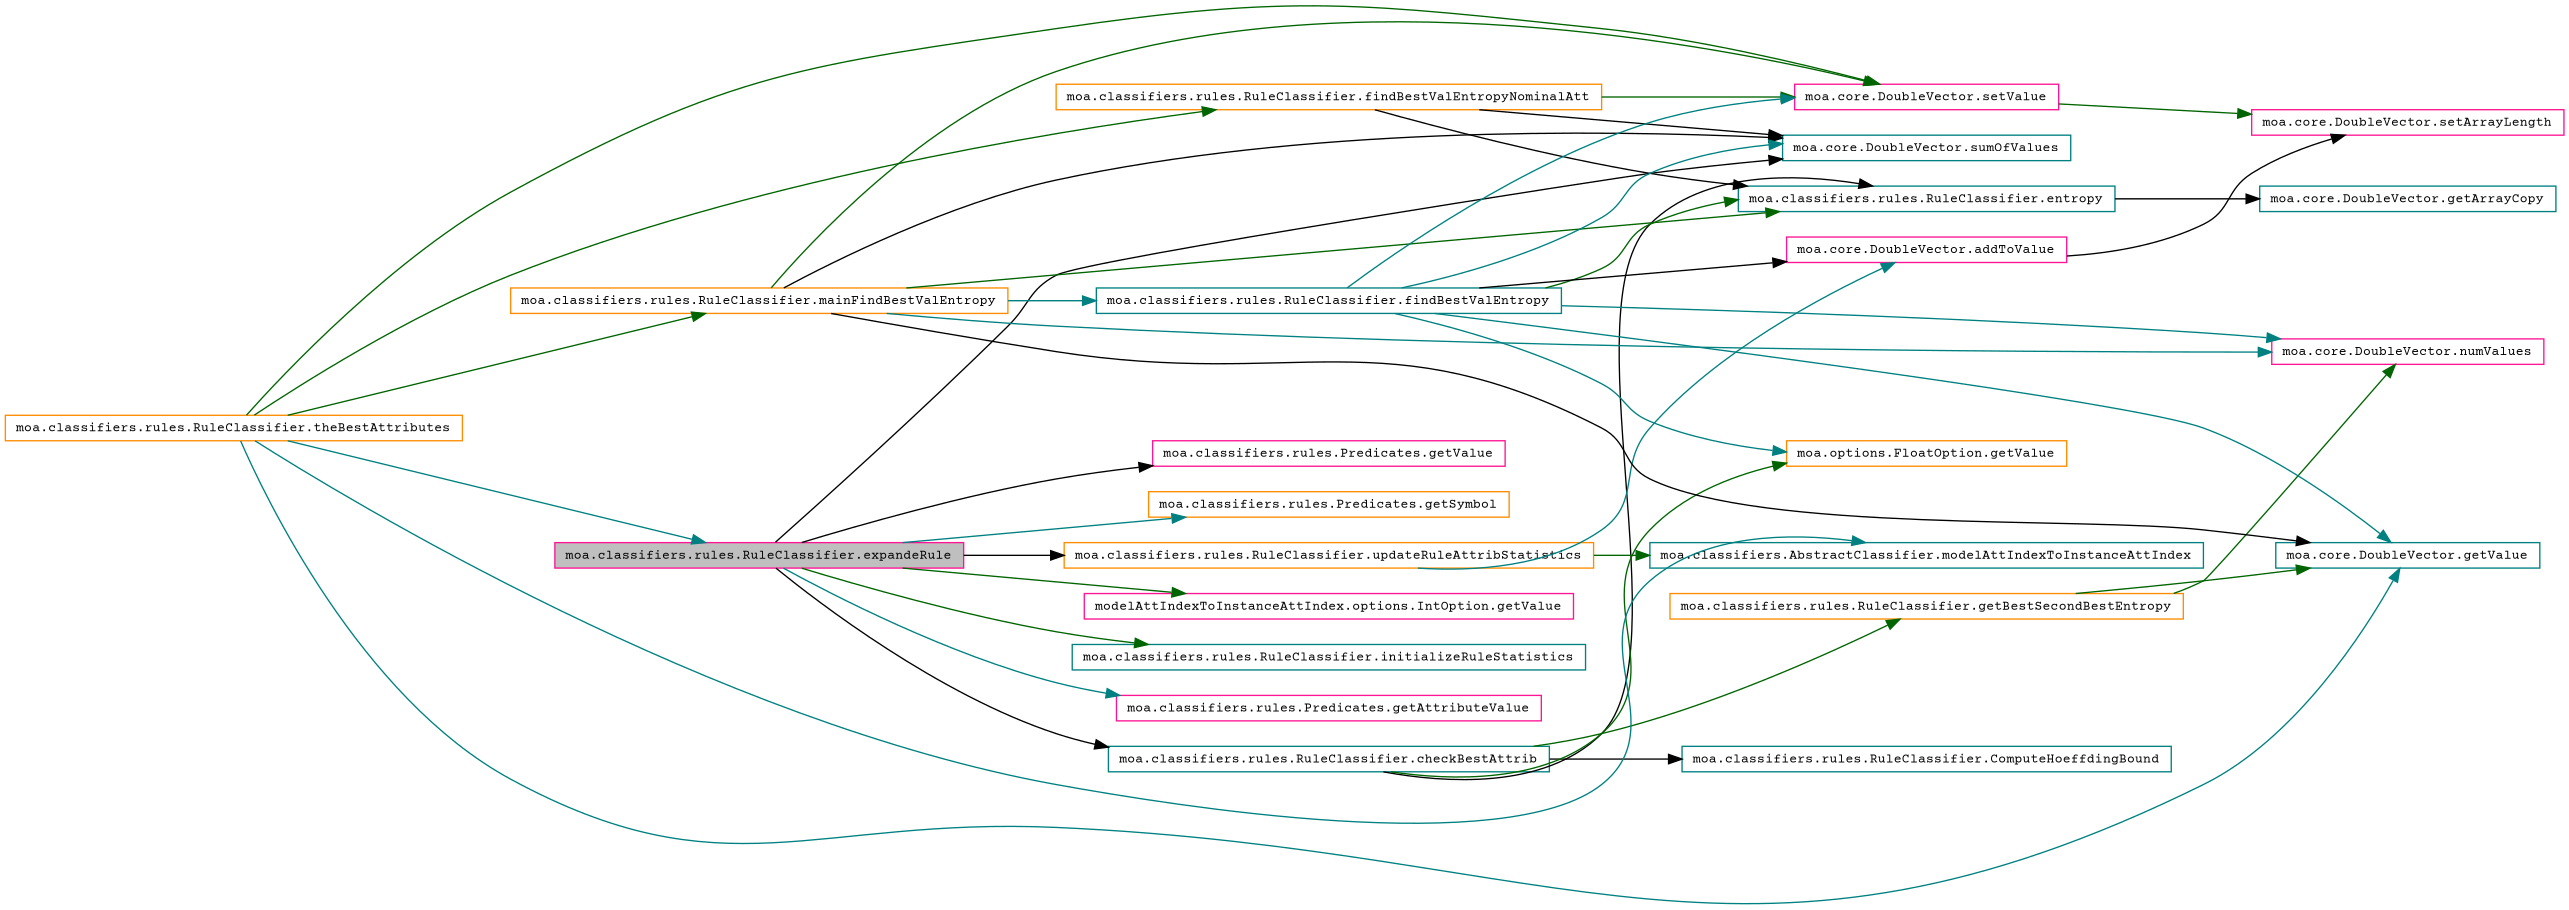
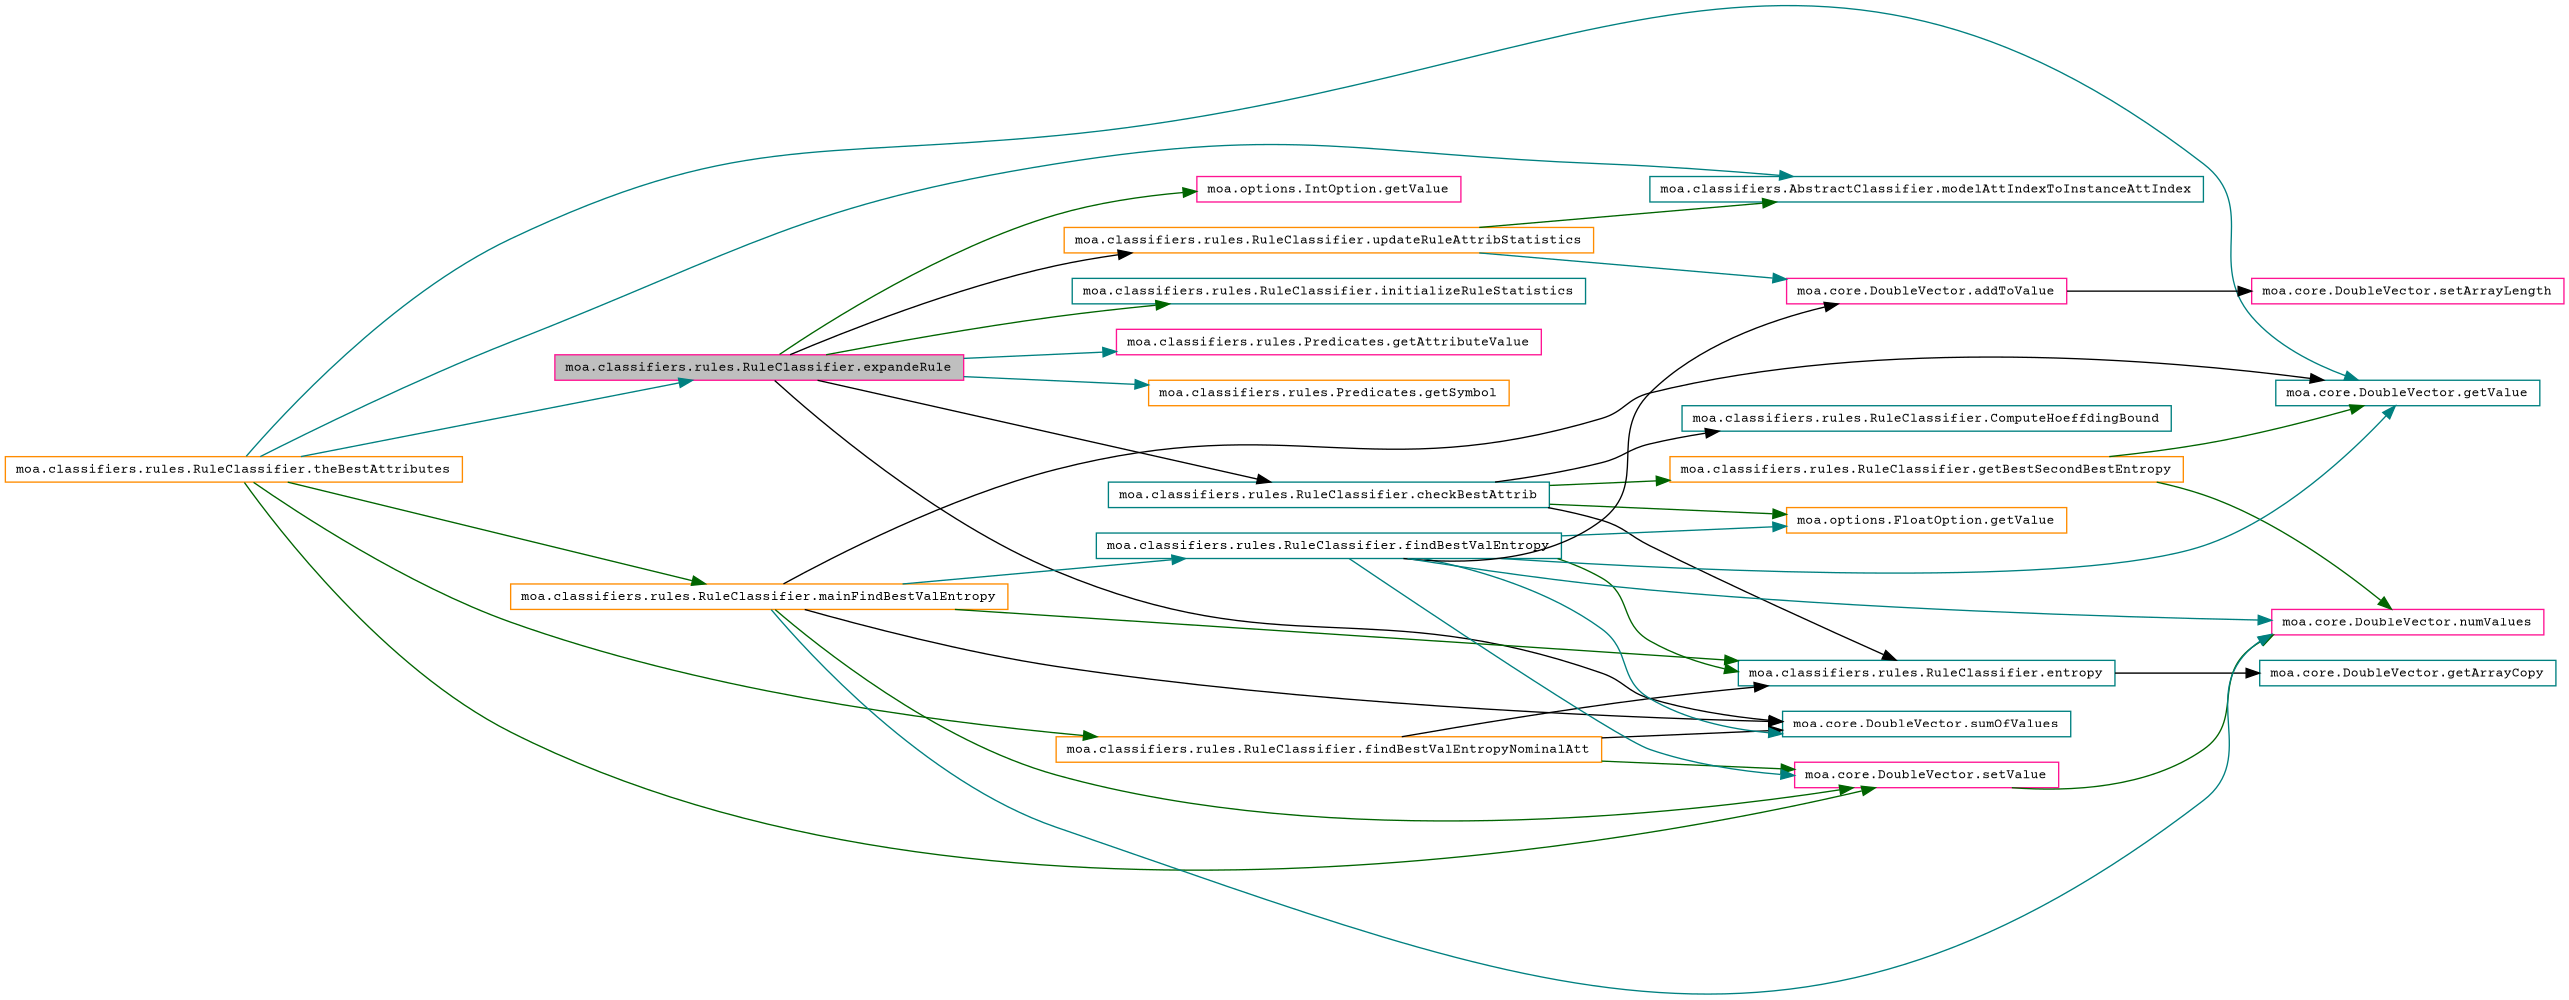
edge "moa.core.DoubleVector.setValue" -> "moa.core.DoubleVector.setArrayLength": now "moa.core.DoubleVector.setValue" -> "moa.core.DoubleVector.numValues"
node "moa.classifiers.rules.Predicates.getValue": removed
node "modelAttIndexToInstanceAttIndex.options.IntOption.getValue": label "modelAttIndexToInstanceAttIndex.options.IntOption.getValue" -> "moa.options.IntOption.getValue"
